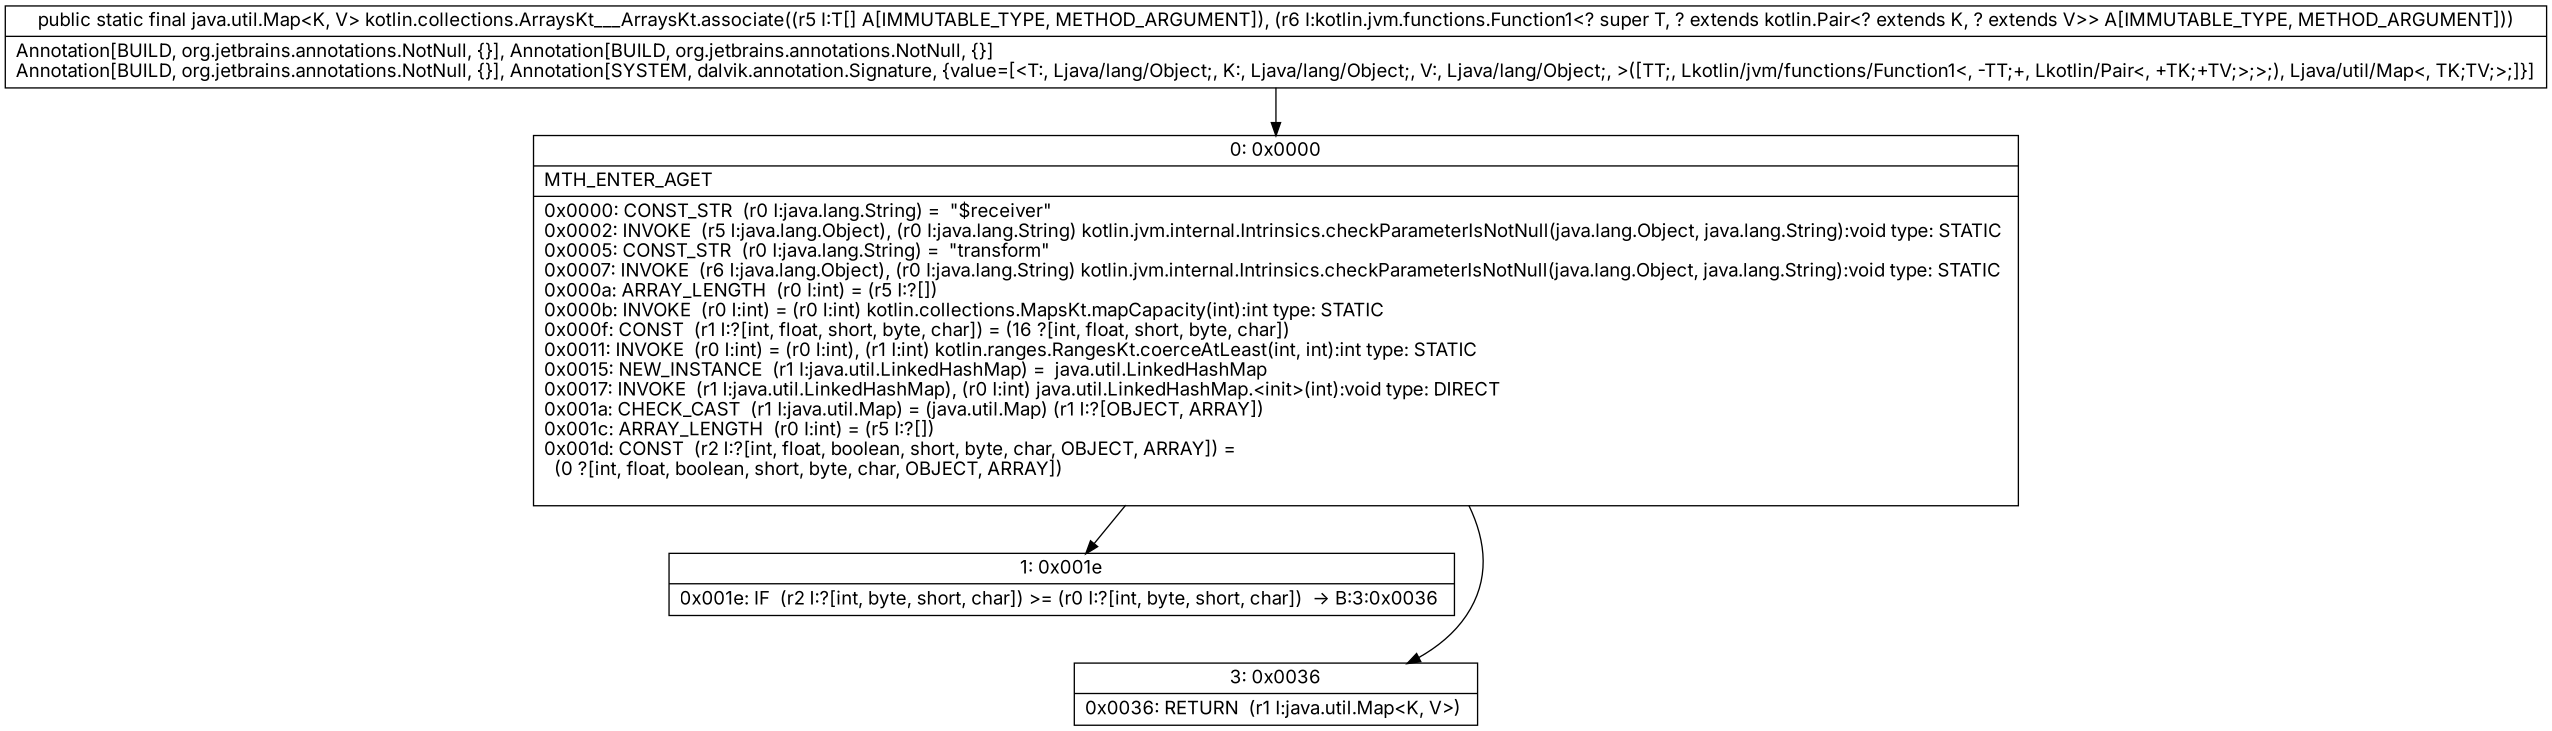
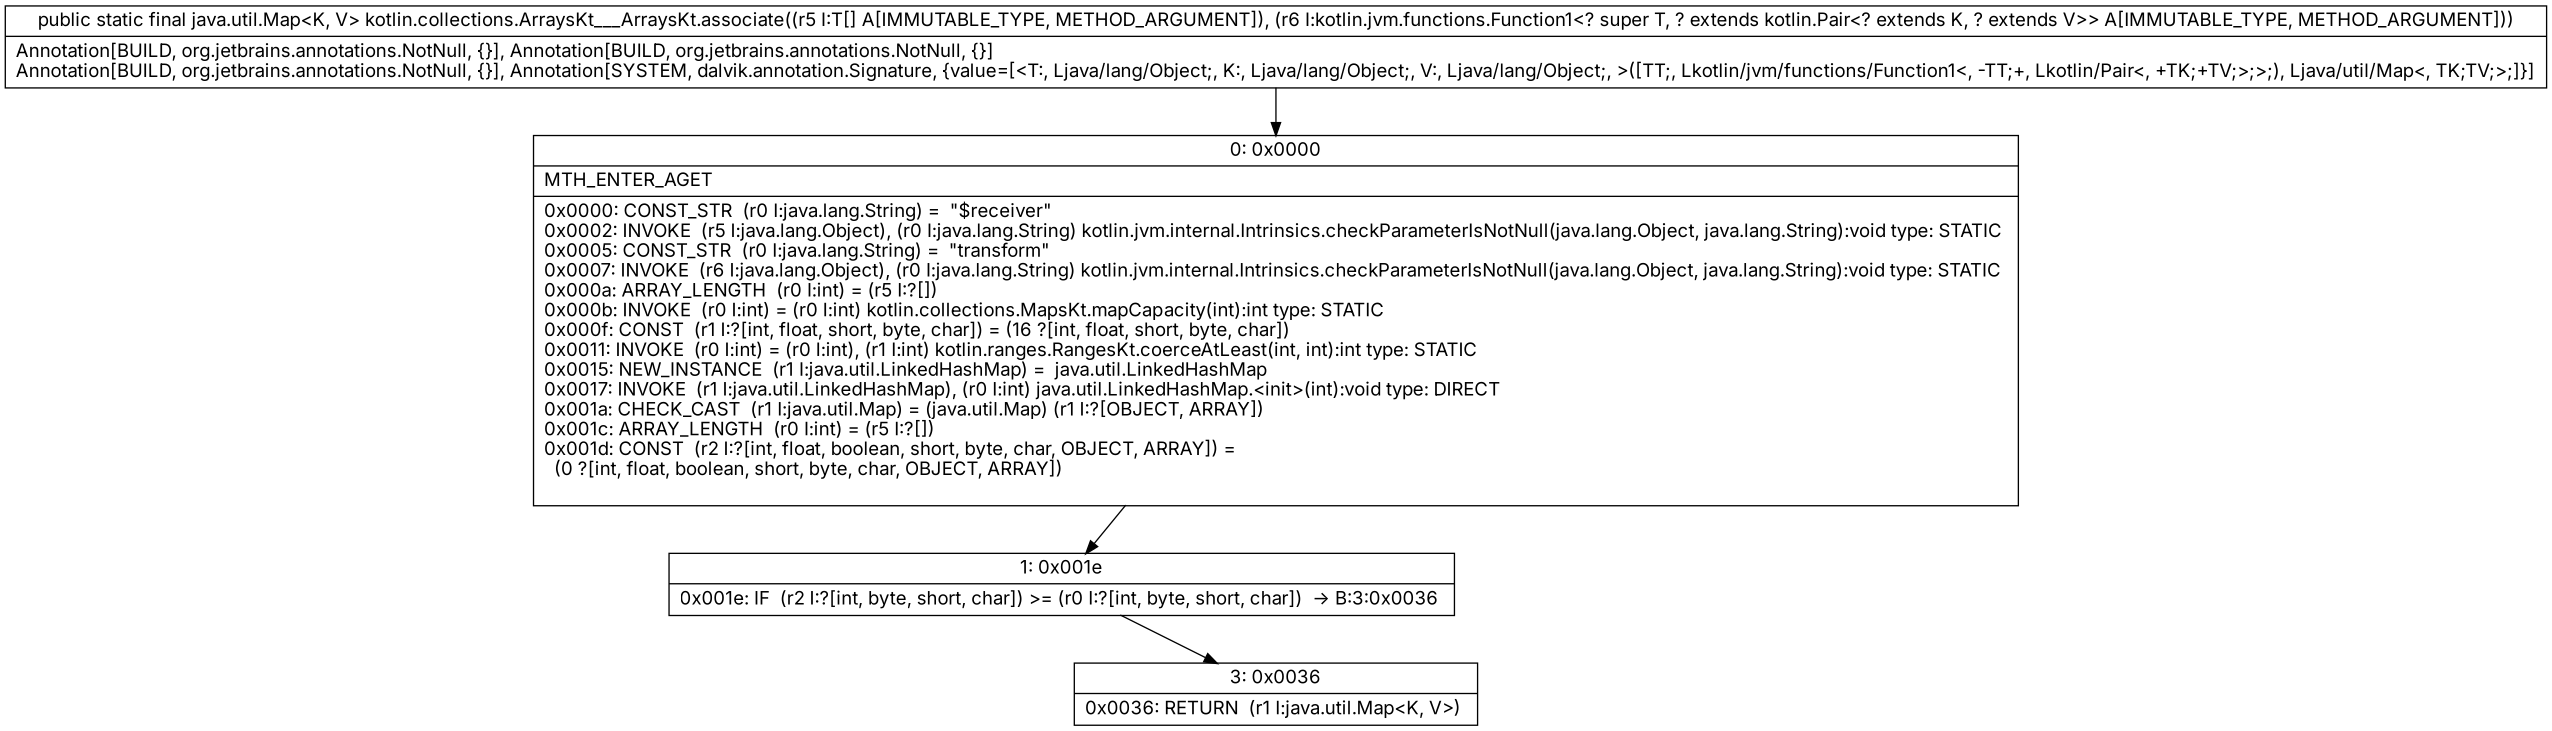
edge "0: 0x0000" -> "3: 0x0036": now "1: 0x001e" -> "3: 0x0036"
